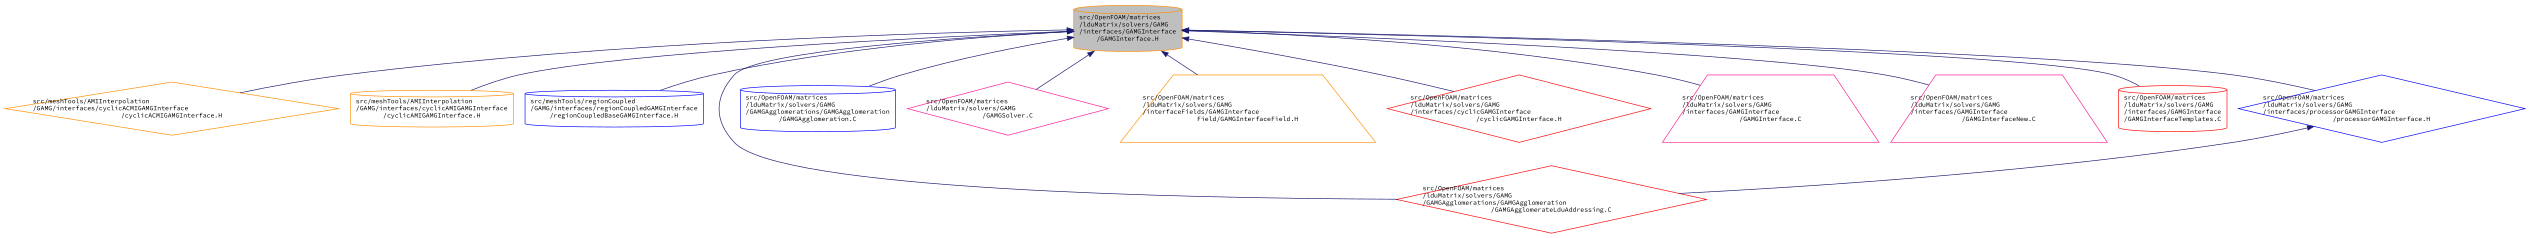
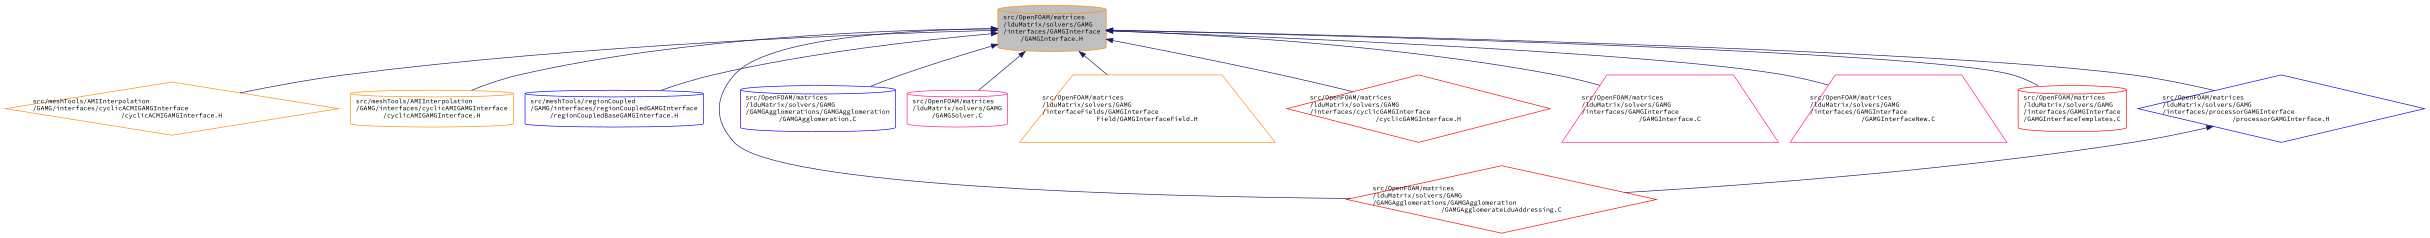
node "src/OpenFOAM/matrices /lduMatrix/solvers/GAMG /GAMGSolver.C": shape diamond -> cylinder
